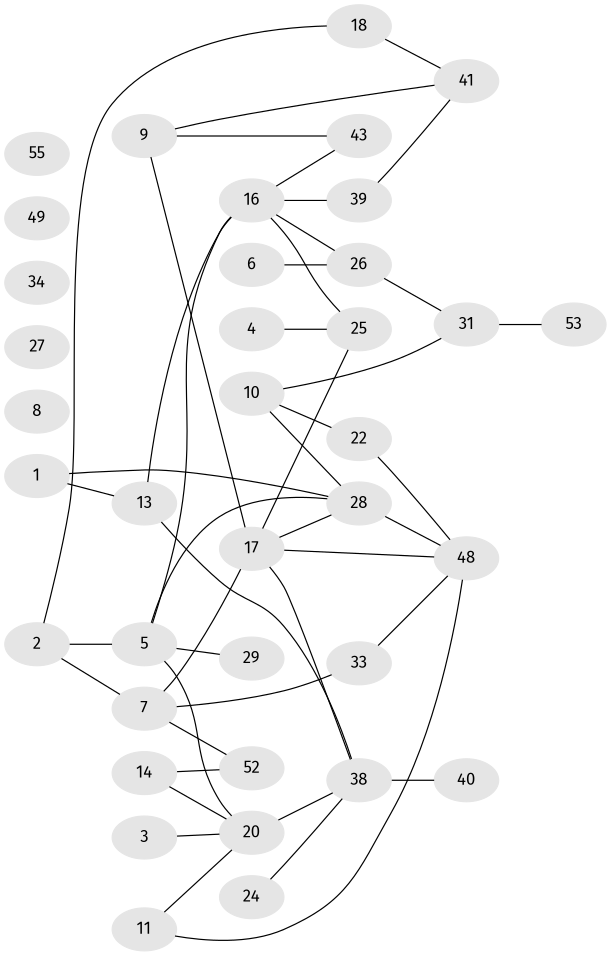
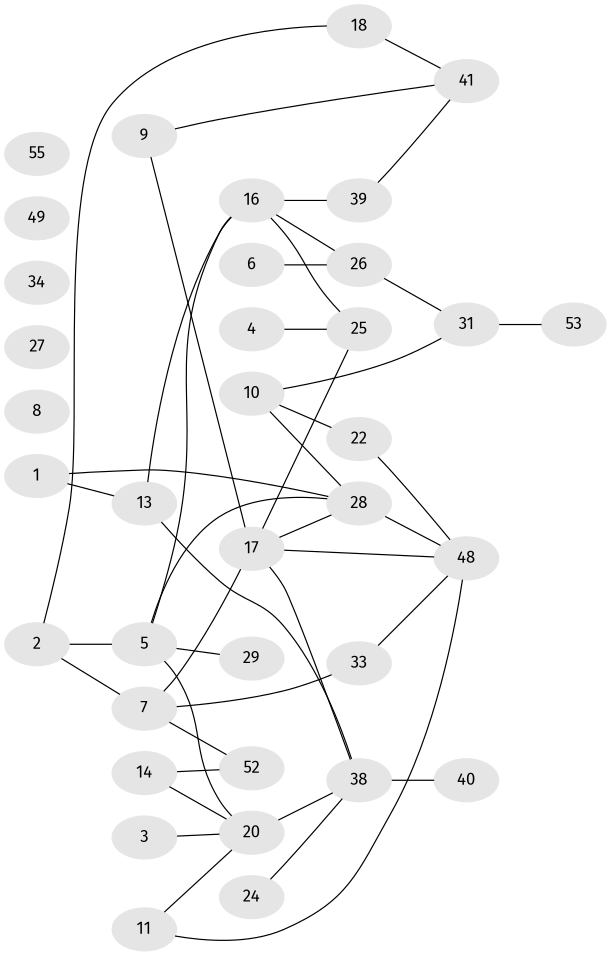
node "43": removed
